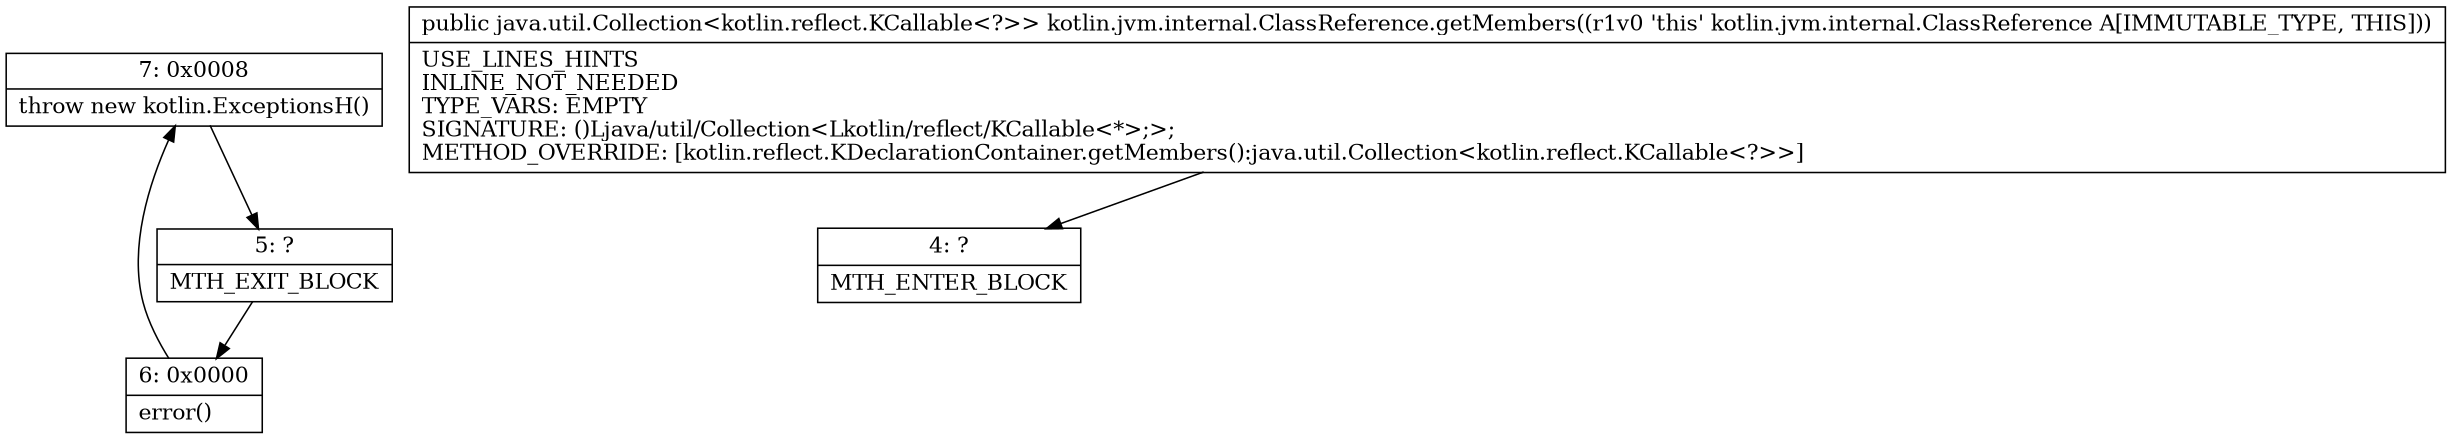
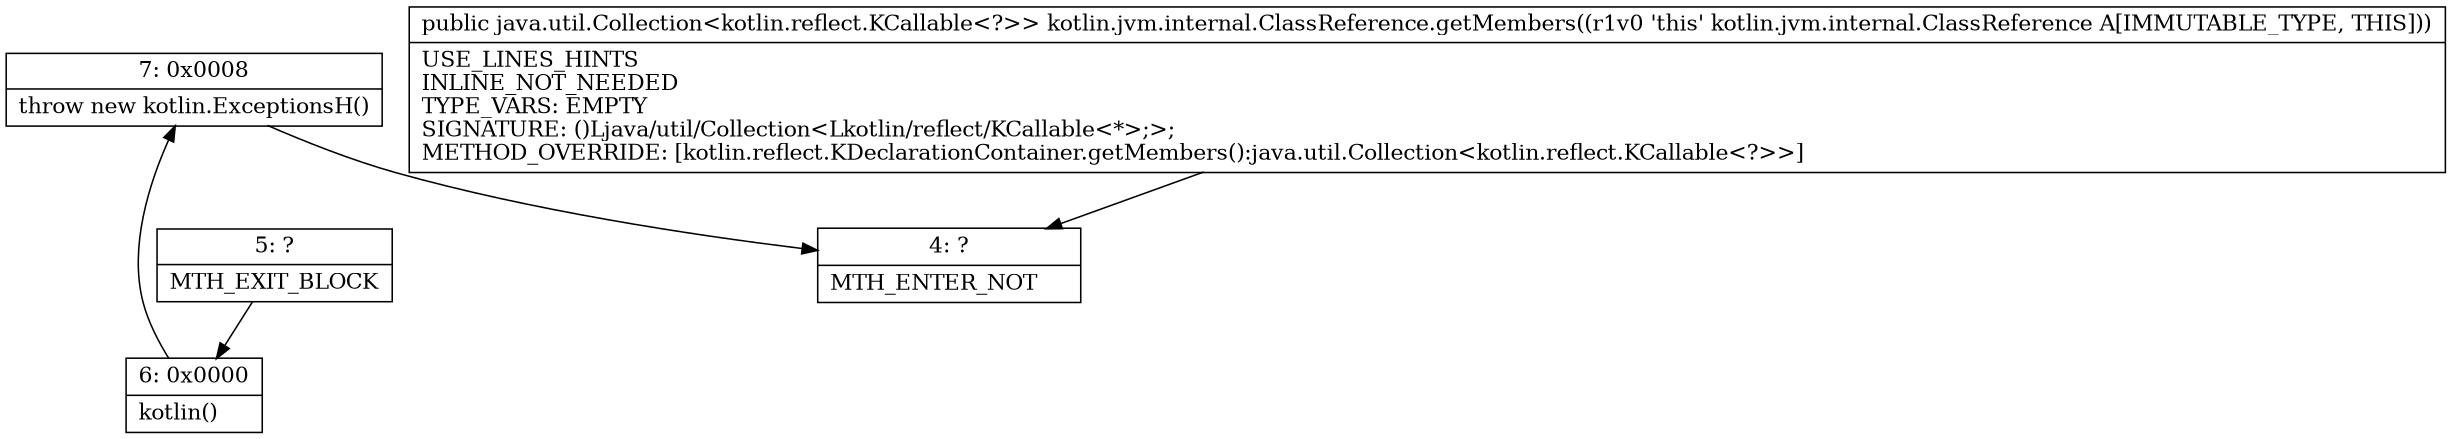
edge "7: 0x0008" -> "5: ?": now "7: 0x0008" -> "4: ?"
node "4: ?": text "MTH_ENTER_BLOCK" -> "MTH_ENTER_NOT"
node "6: 0x0000": text "error()" -> "kotlin()"
